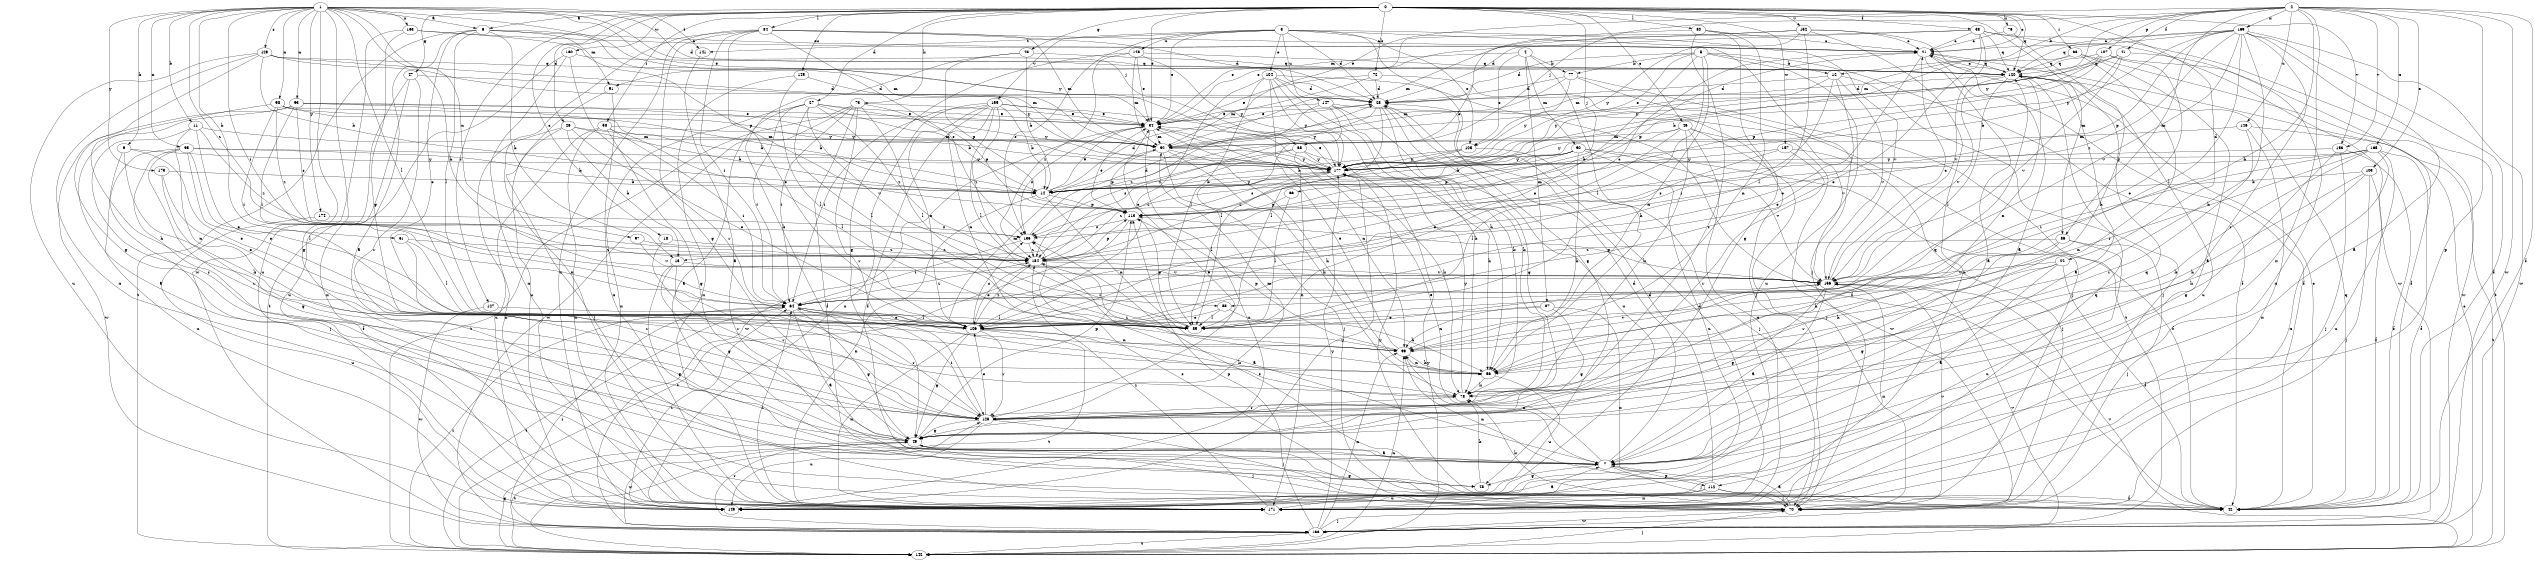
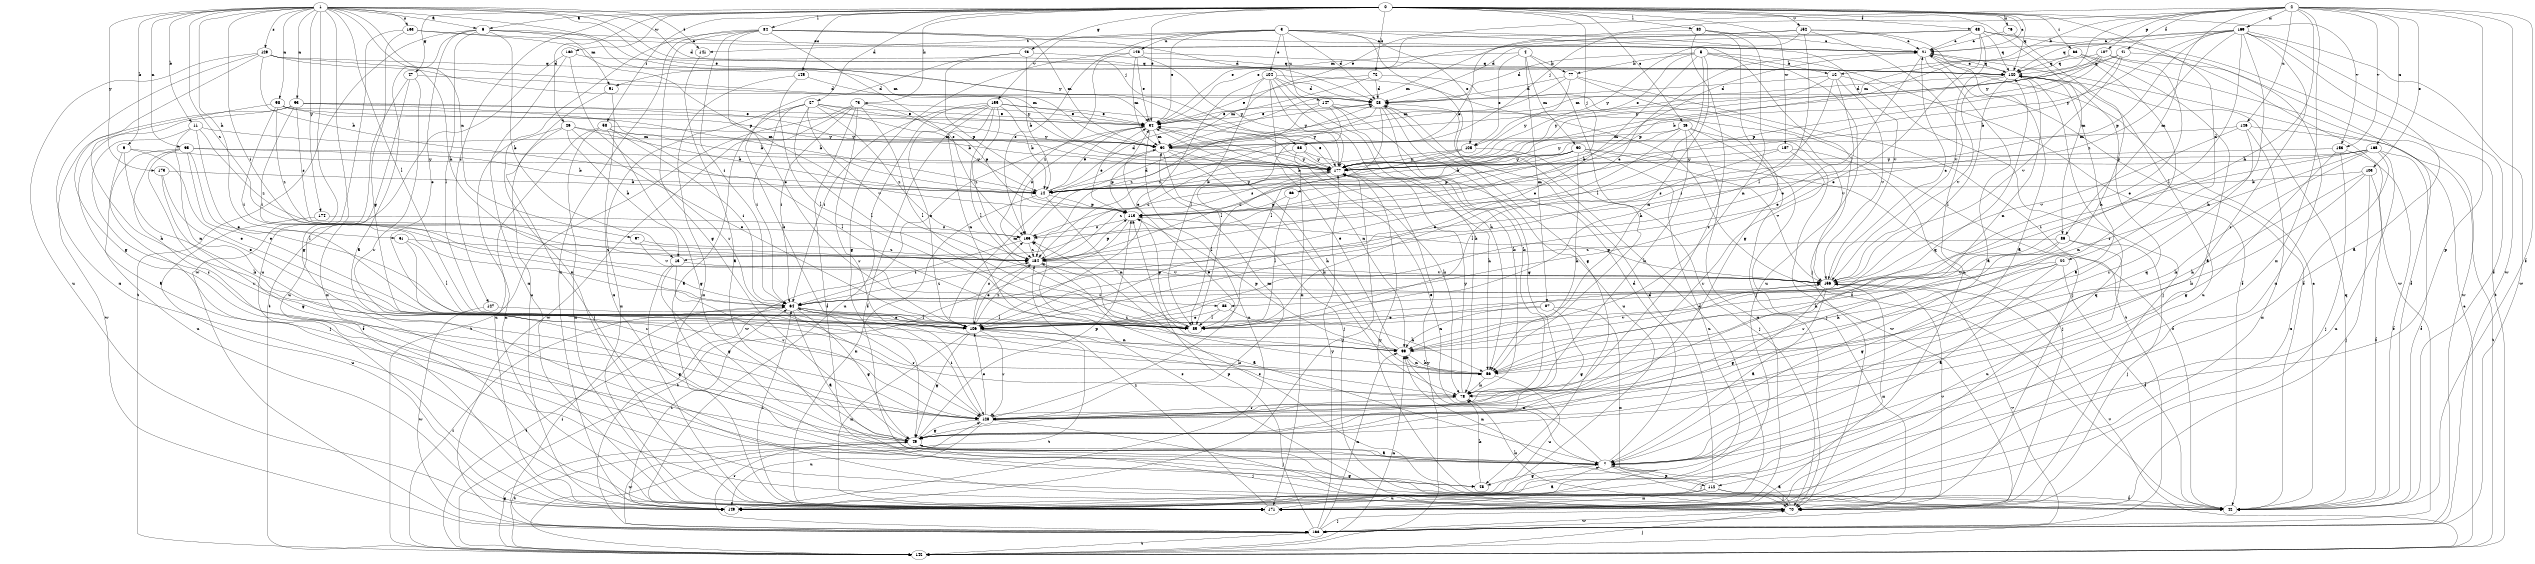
edge "68" -> "135": removed, label "s"
edge "169" -> "156": now "146" -> "156"
node "18": removed
